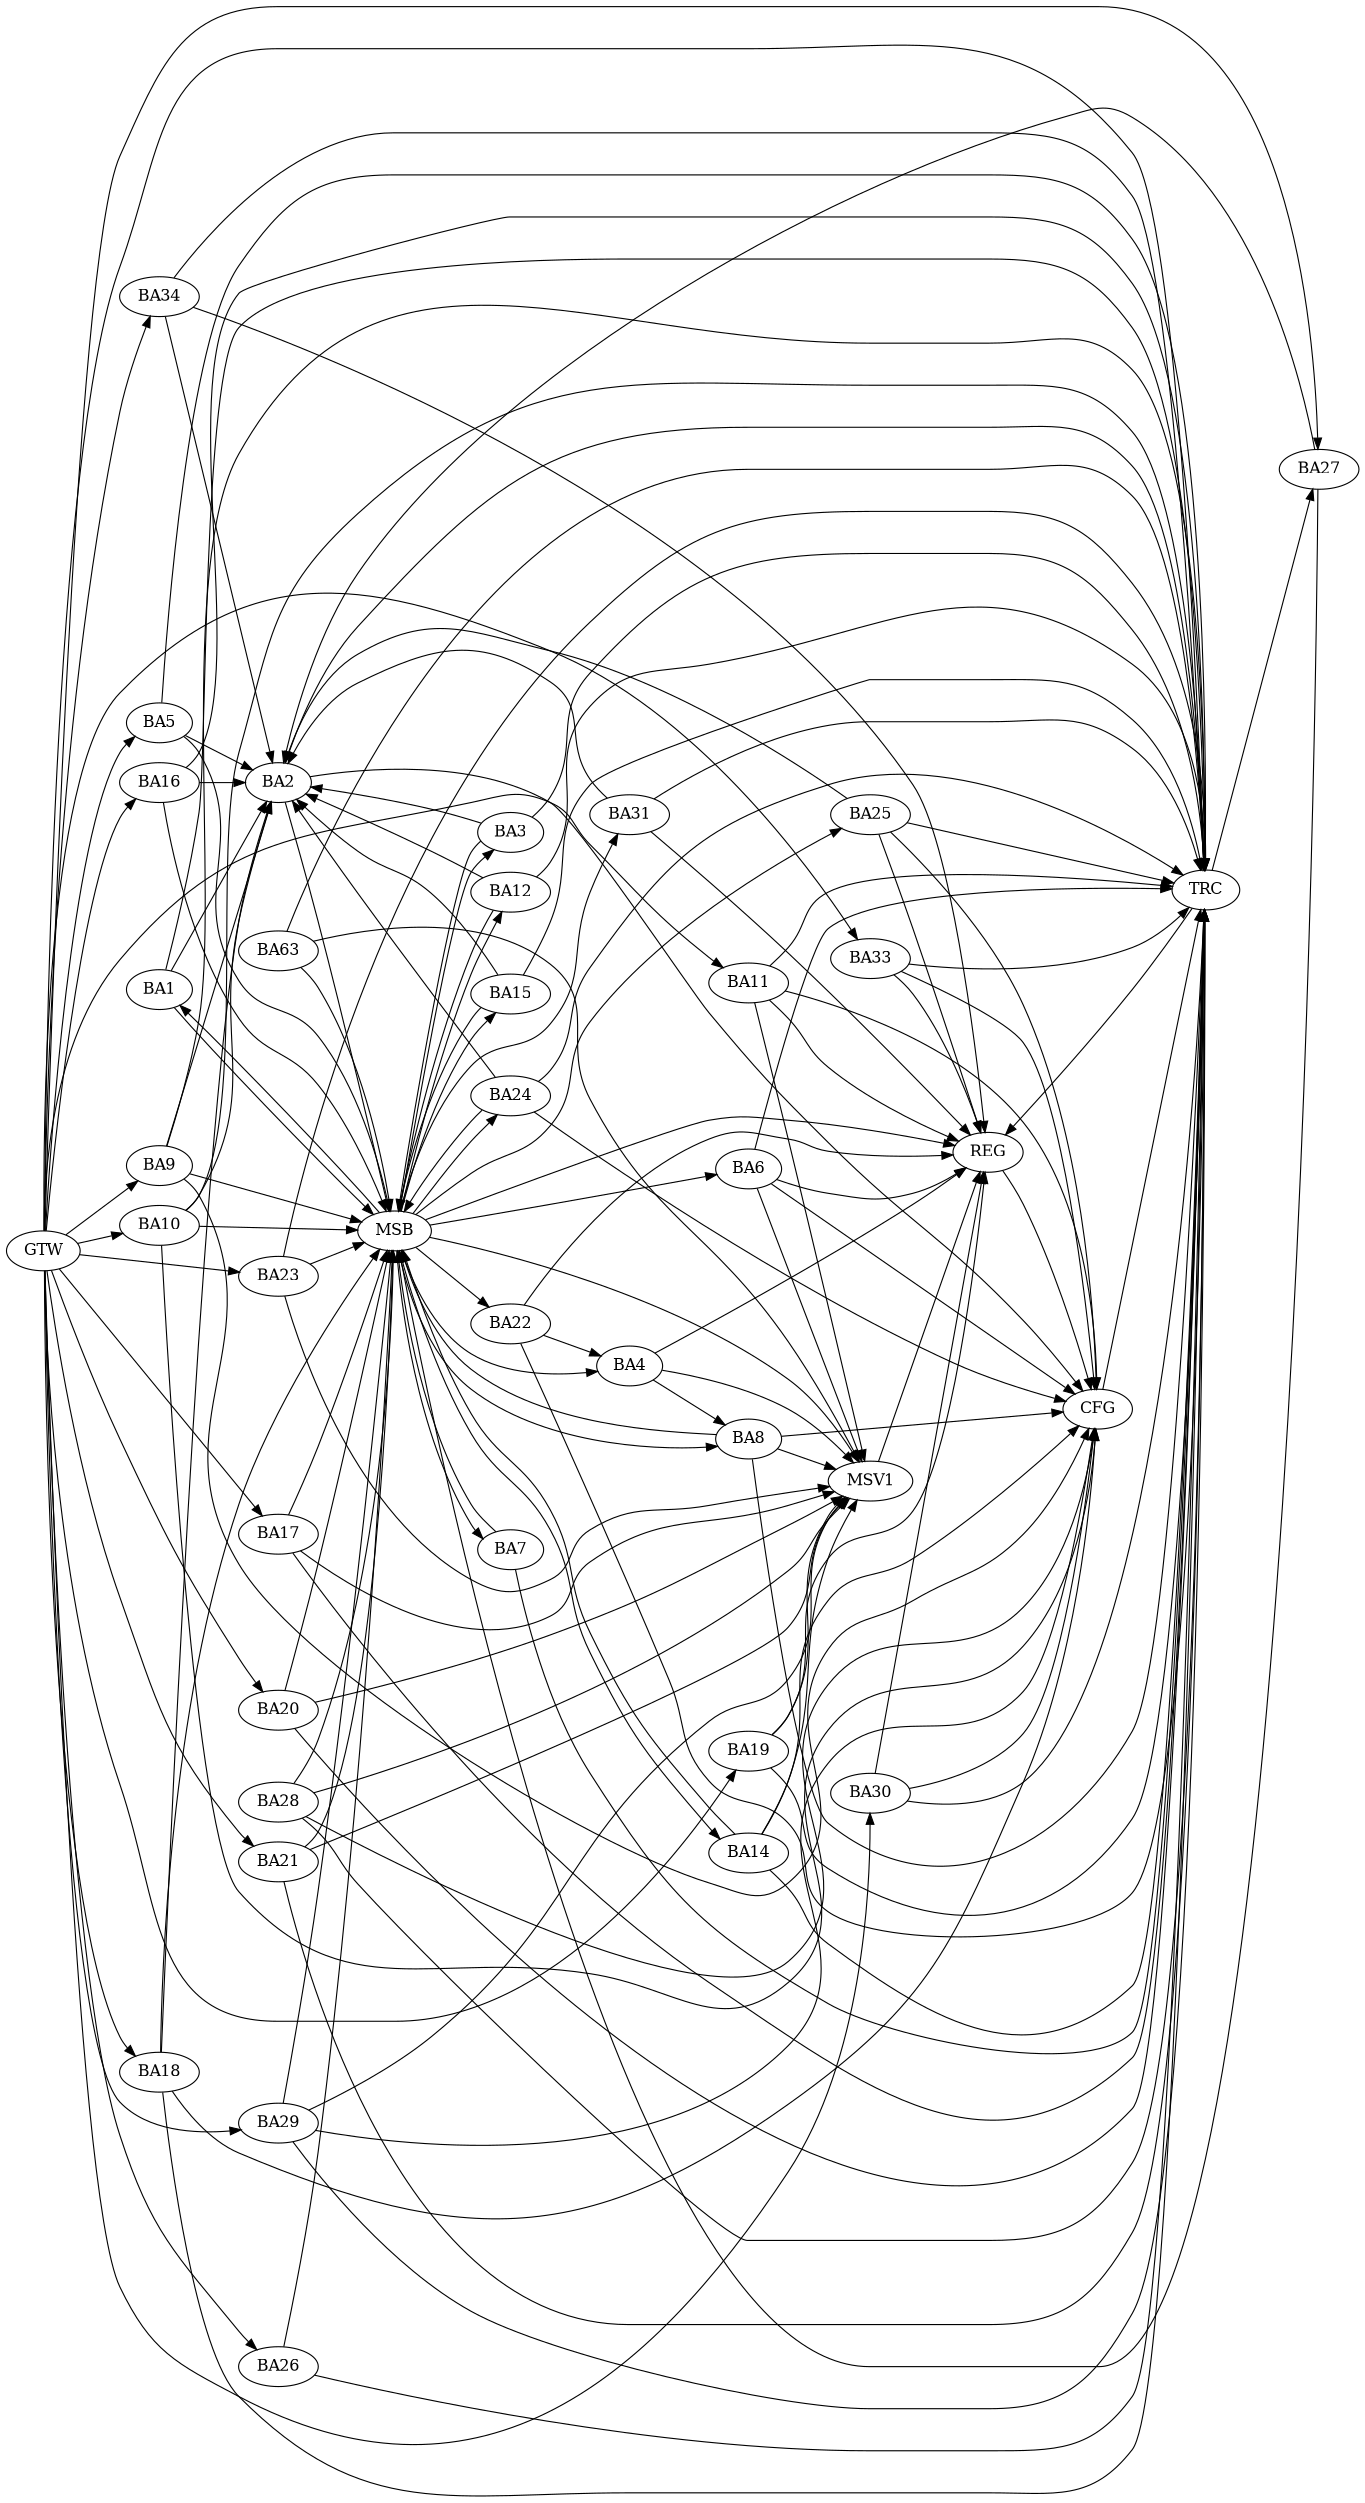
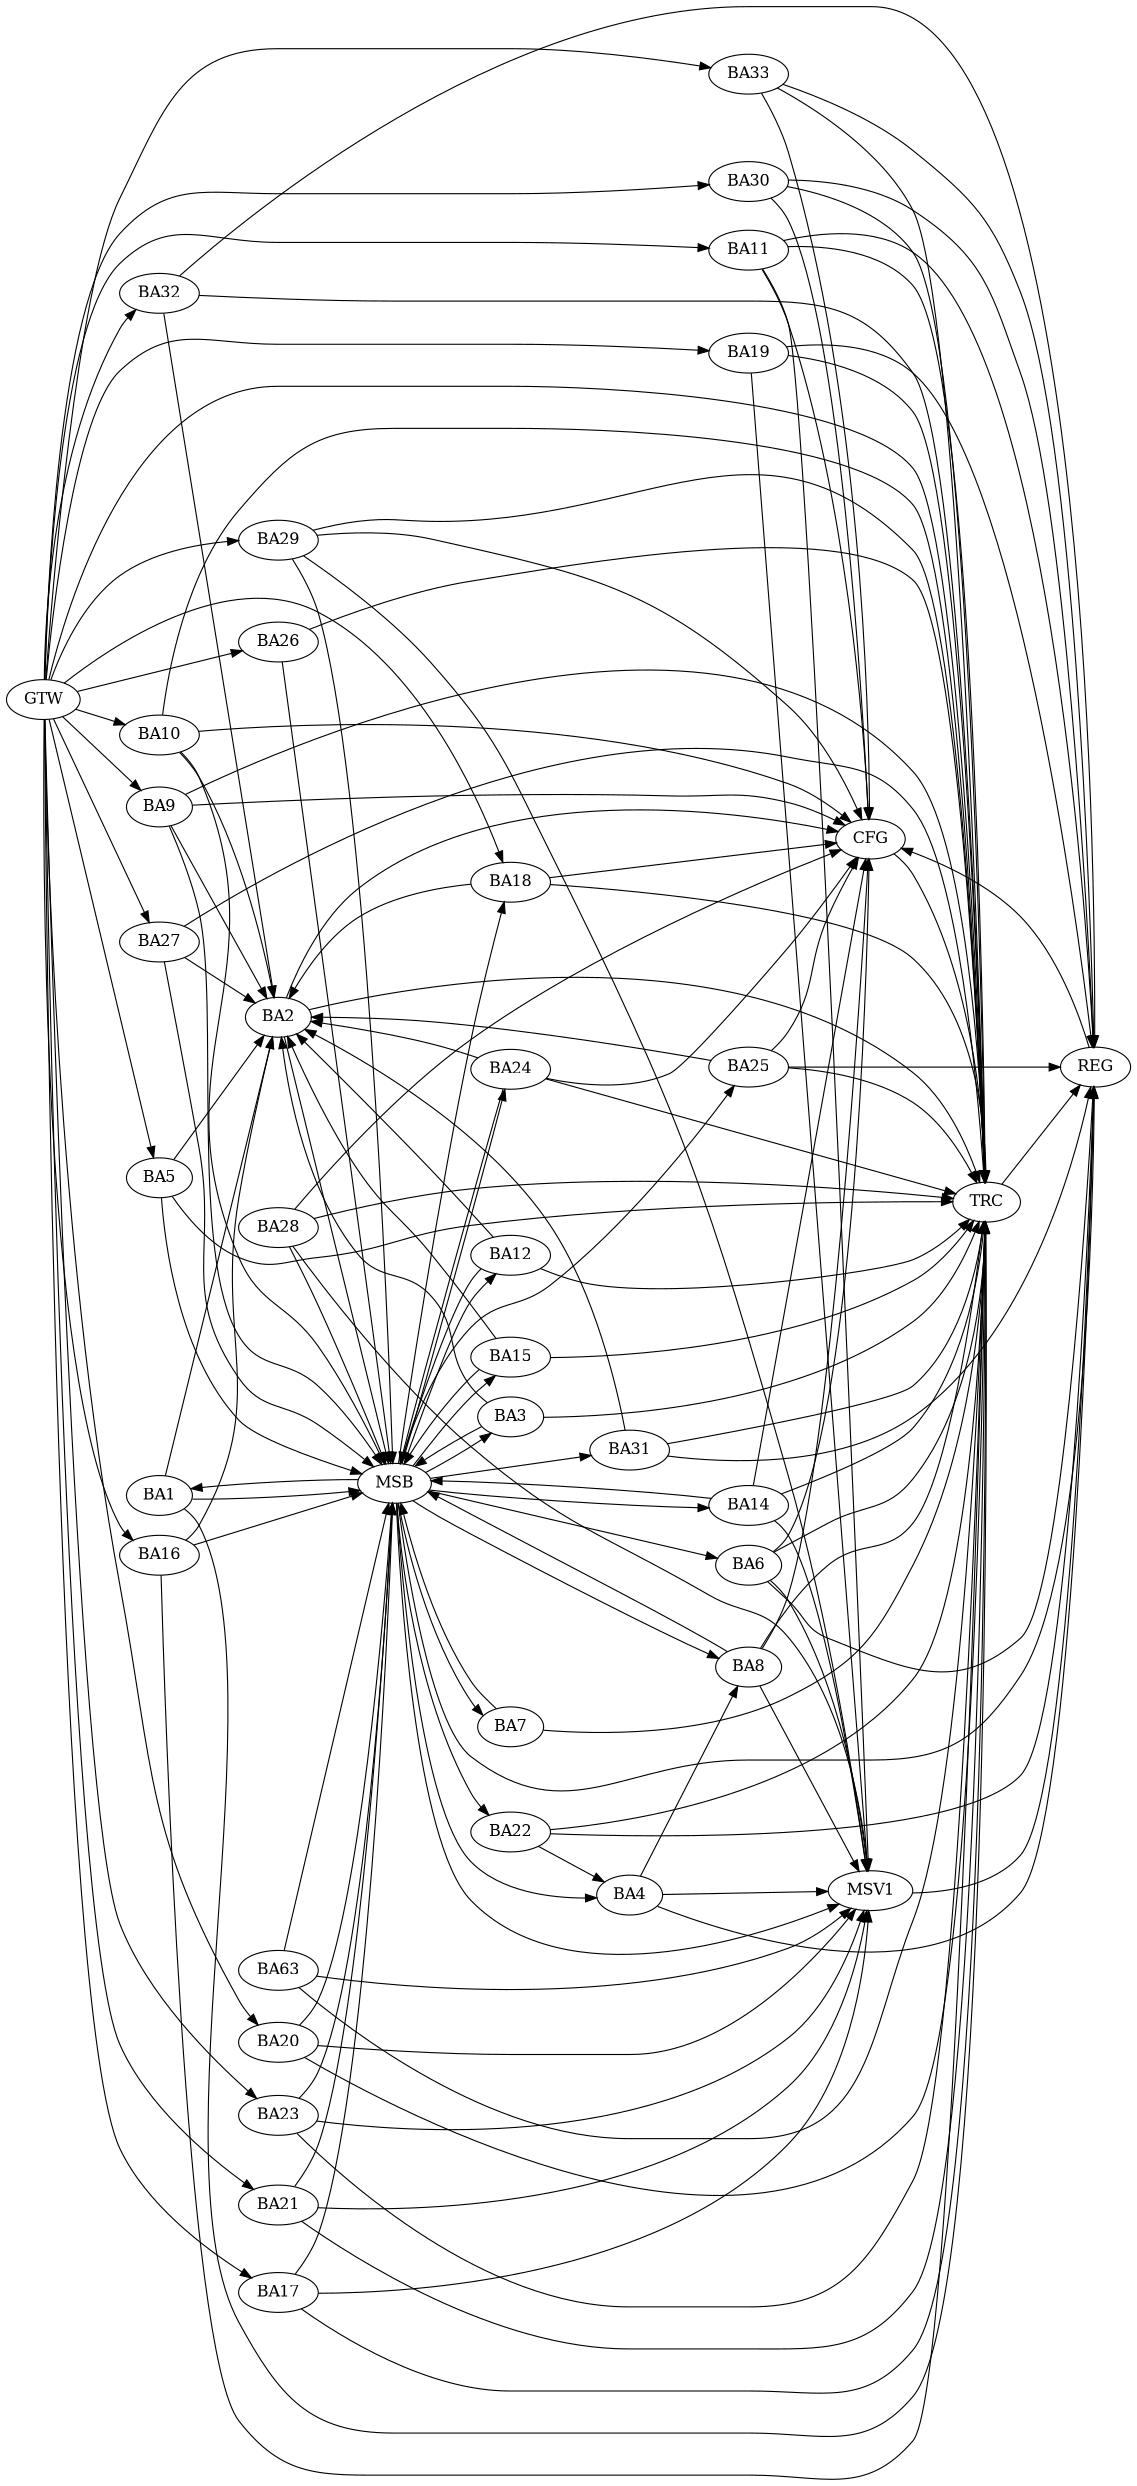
node "BA34": label "BA34" -> "BA32"
edge "TRC" -> "BA27": reversed
edge "BA18" -> "MSB": reversed
